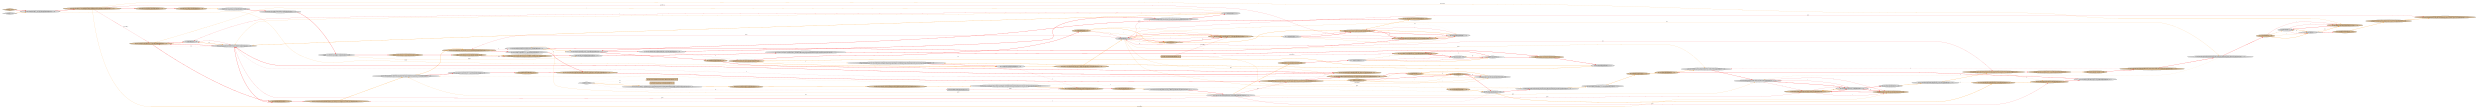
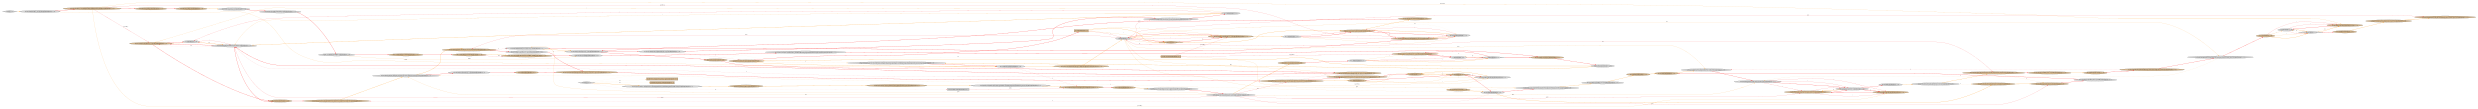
node "testJoin['1', '0', '0']": removed
node "int i = 0@@@20@@@['0', '0', '1']": shape ellipse -> box
